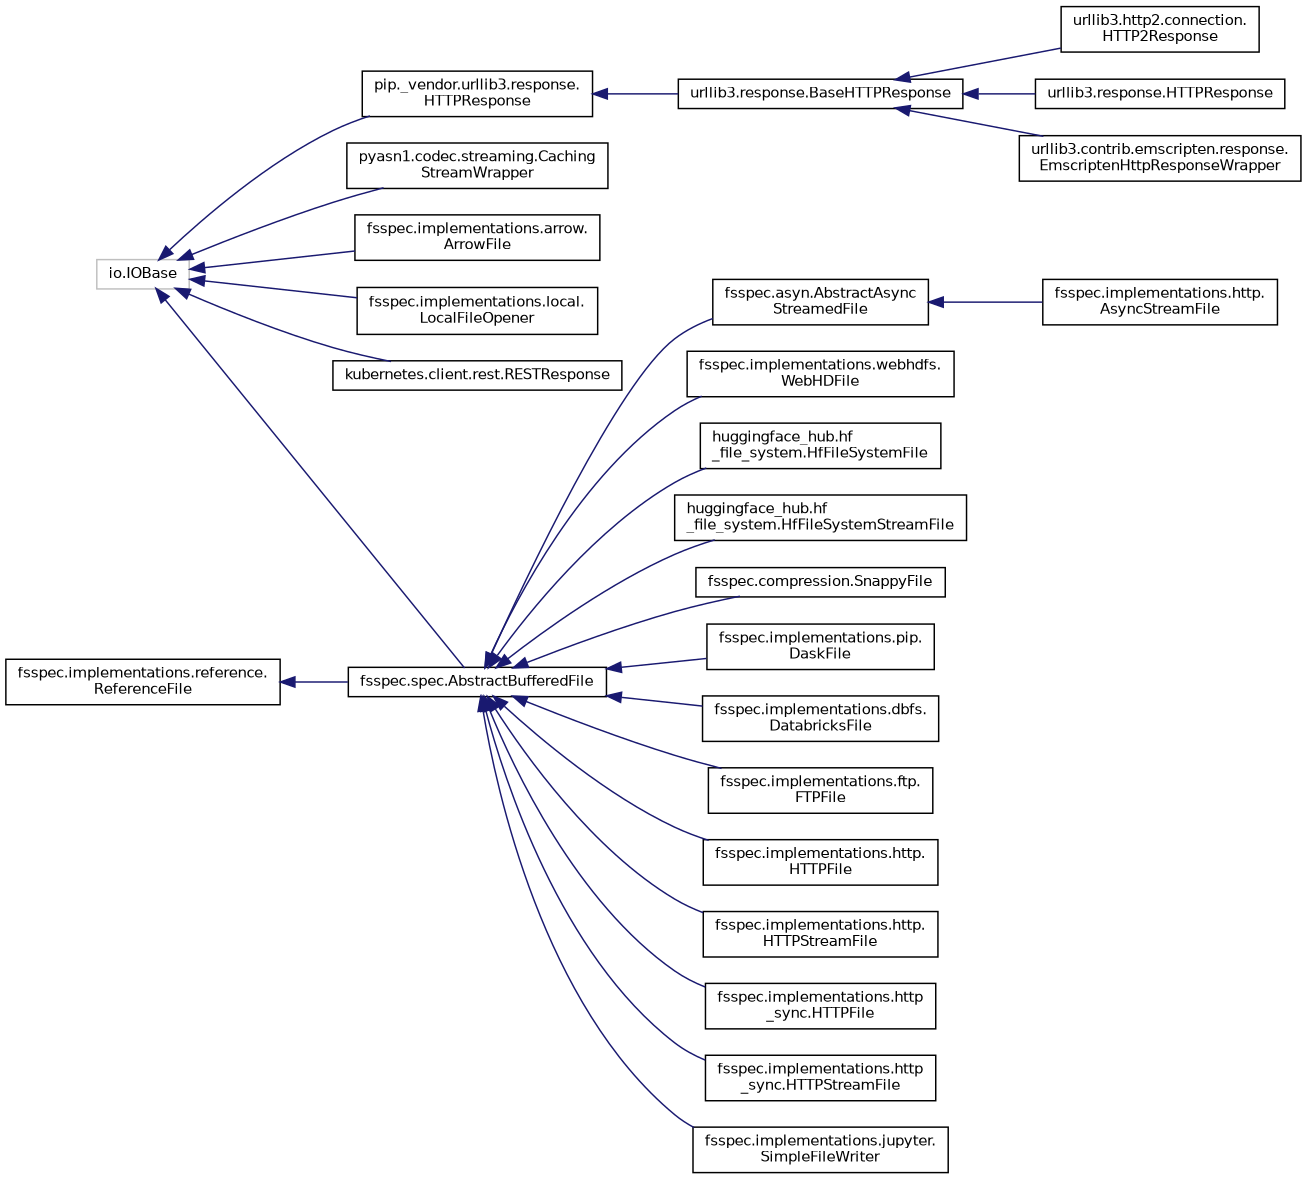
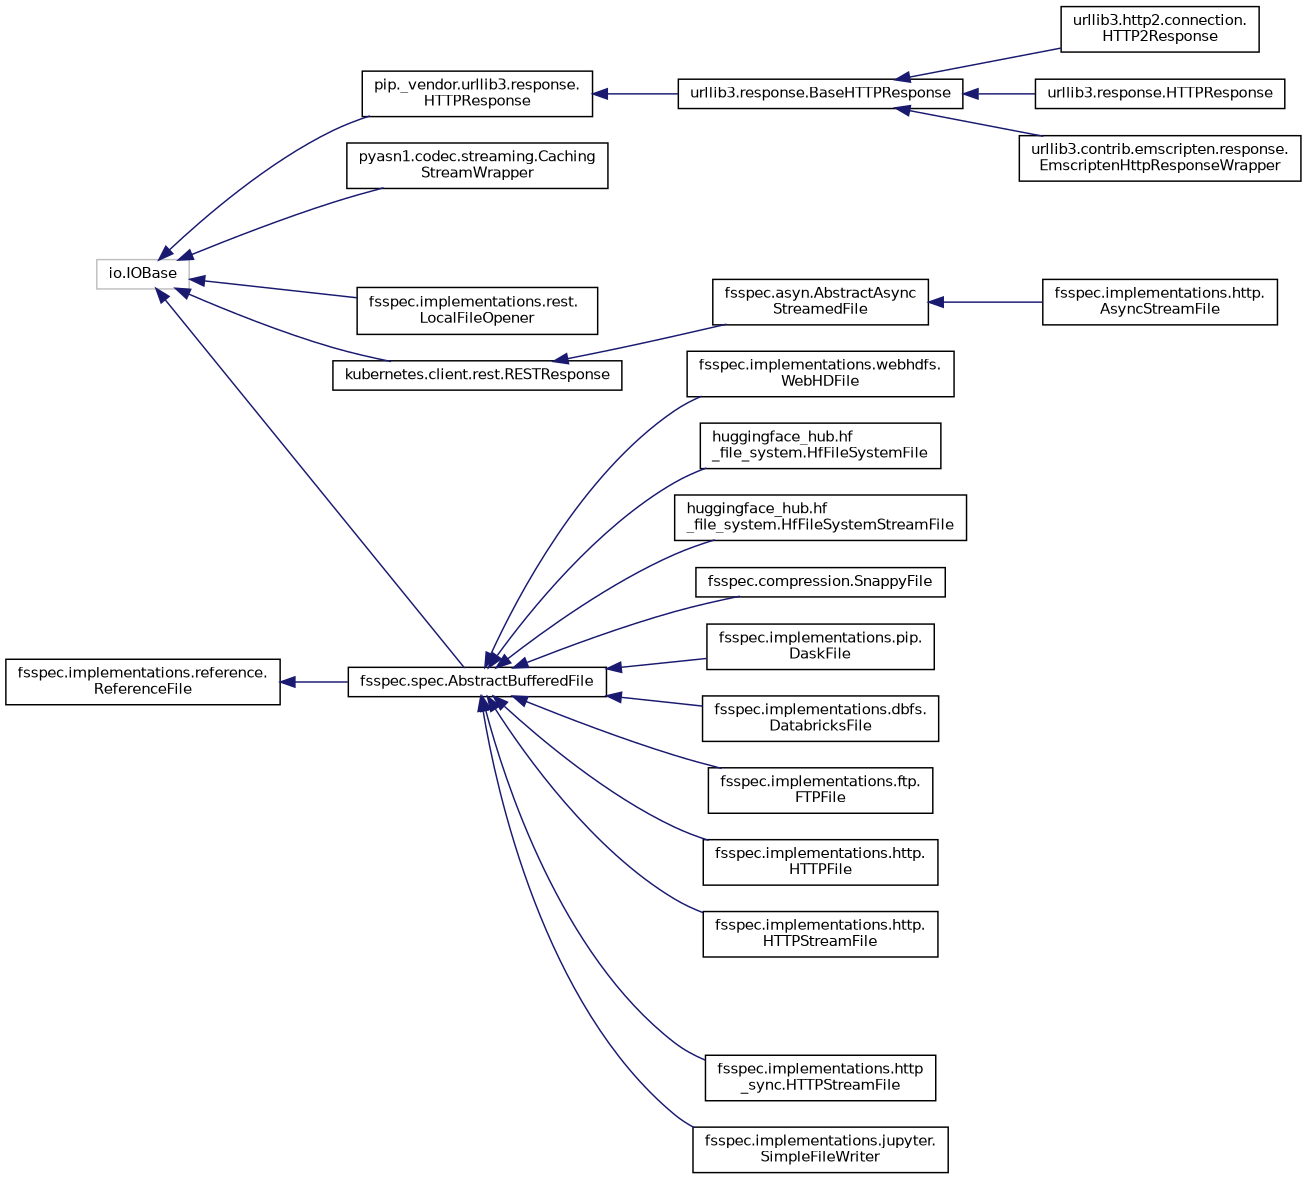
node "fsspec.implementations.arrow. ArrowFile": removed
node "fsspec.implementations.local. LocalFileOpener": label "fsspec.implementations.local. LocalFileOpener" -> "fsspec.implementations.rest. LocalFileOpener"
edge "fsspec.asyn.AbstractAsync StreamedFile" -> "fsspec.spec.AbstractBufferedFile": now "fsspec.asyn.AbstractAsync StreamedFile" -> "kubernetes.client.rest.RESTResponse"
node "fsspec.implementations.http _sync.HTTPFile": removed
